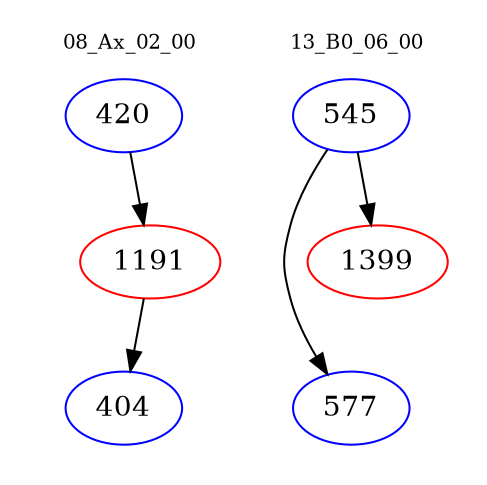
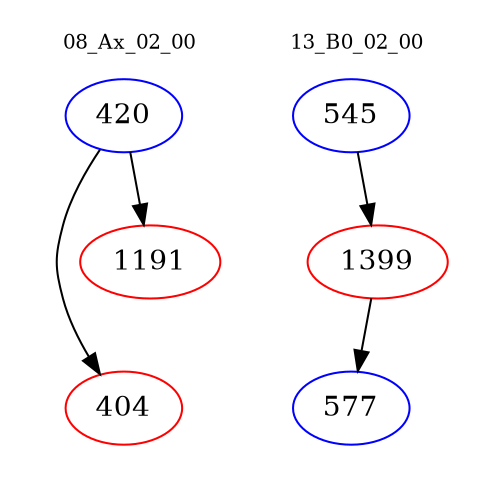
cluster "13_B0_06_00": label "13_B0_06_00" -> "13_B0_02_00"
edge "545" -> "577": now "1399" -> "577"
edge "1191" -> "404": now "420" -> "404"
node "404": color blue -> red
